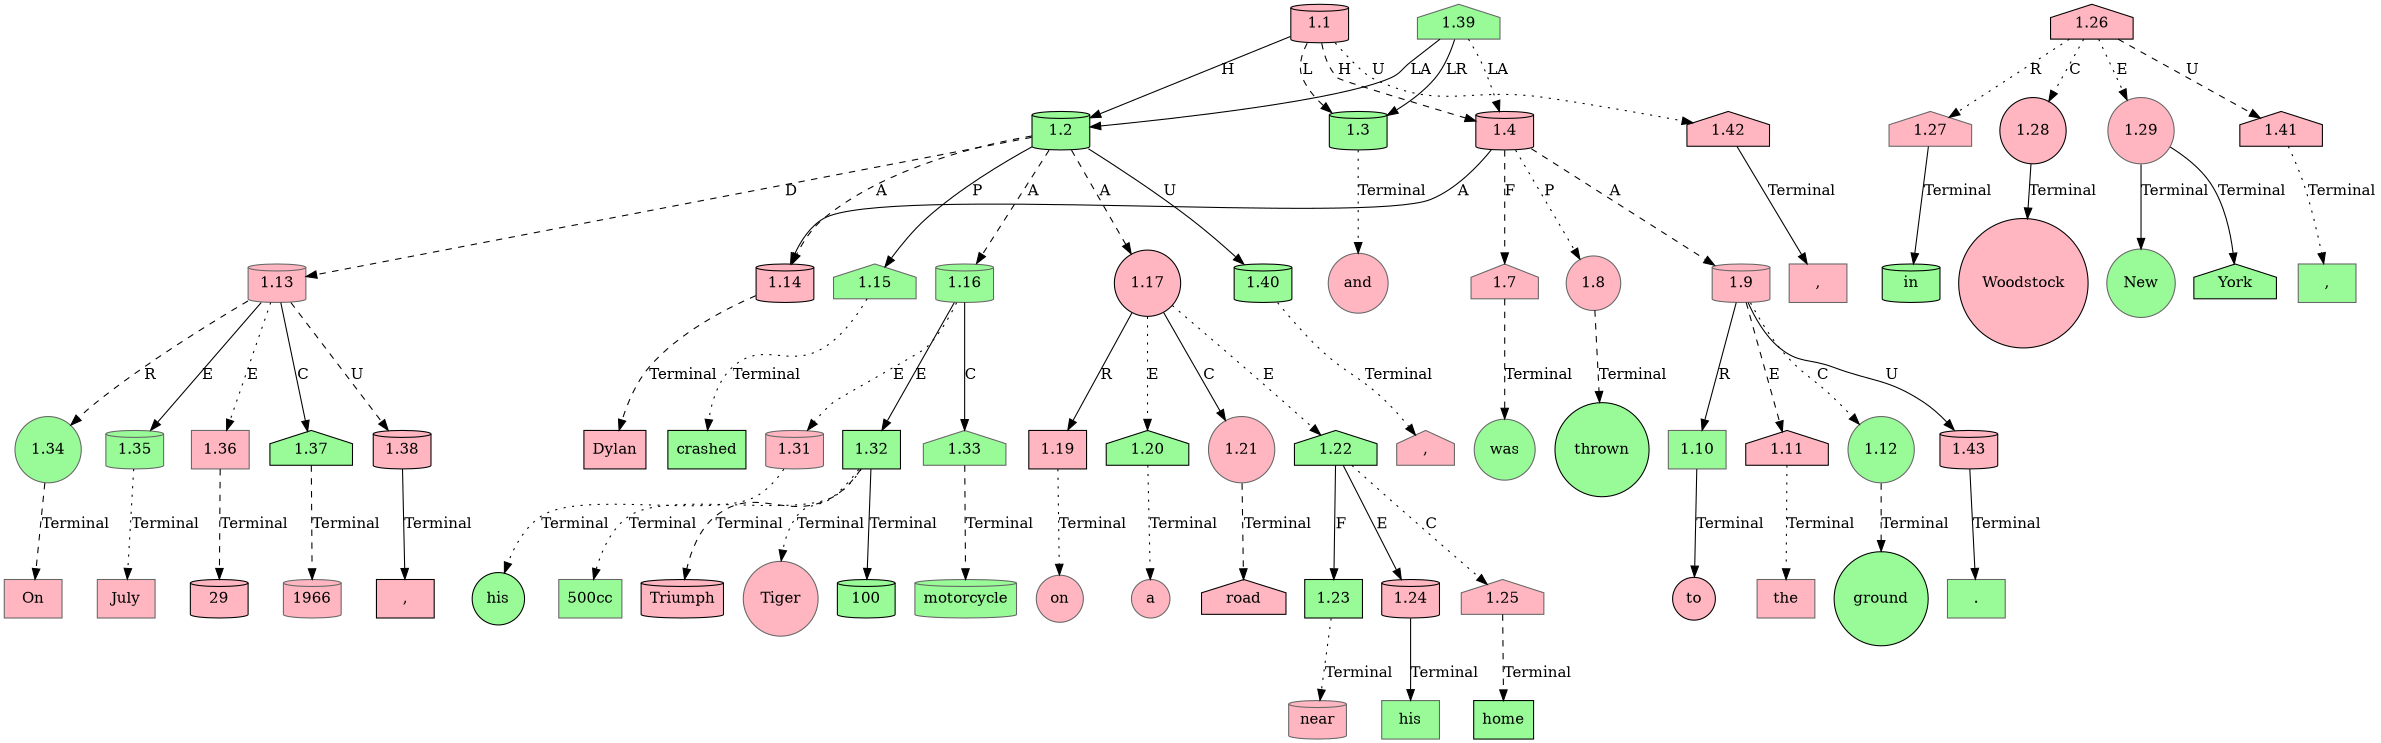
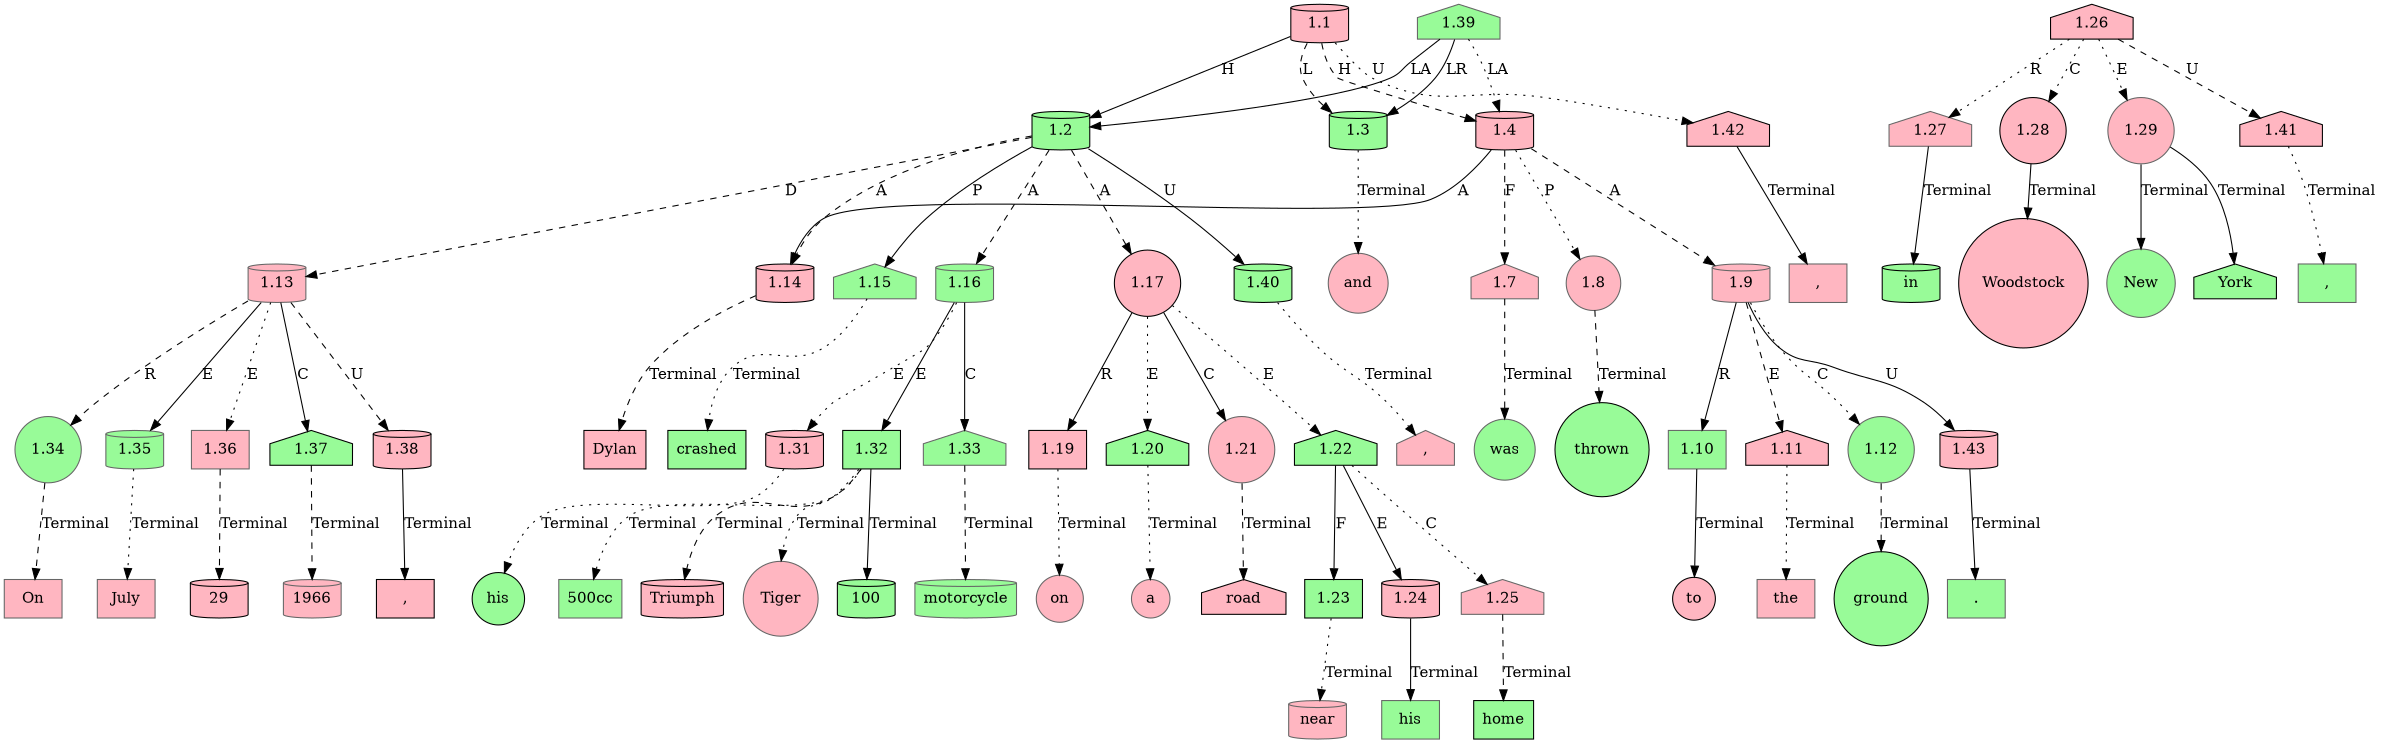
node "1.31": color gray40 -> black
